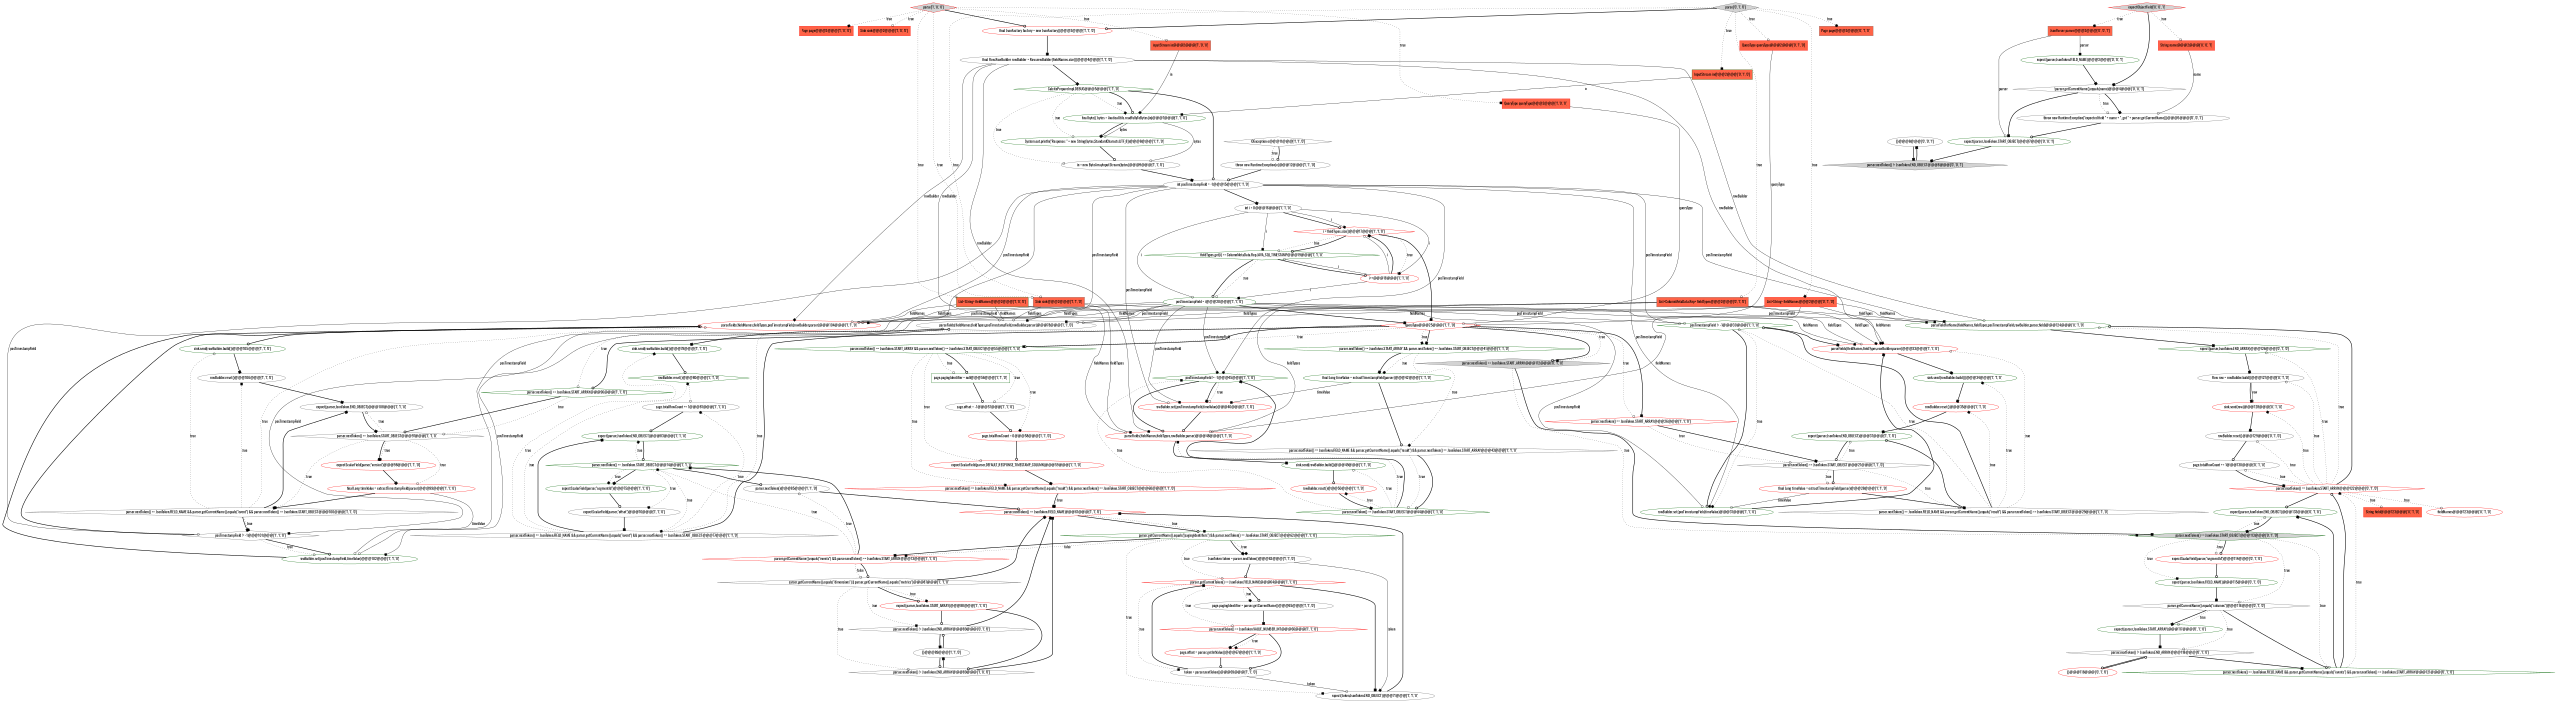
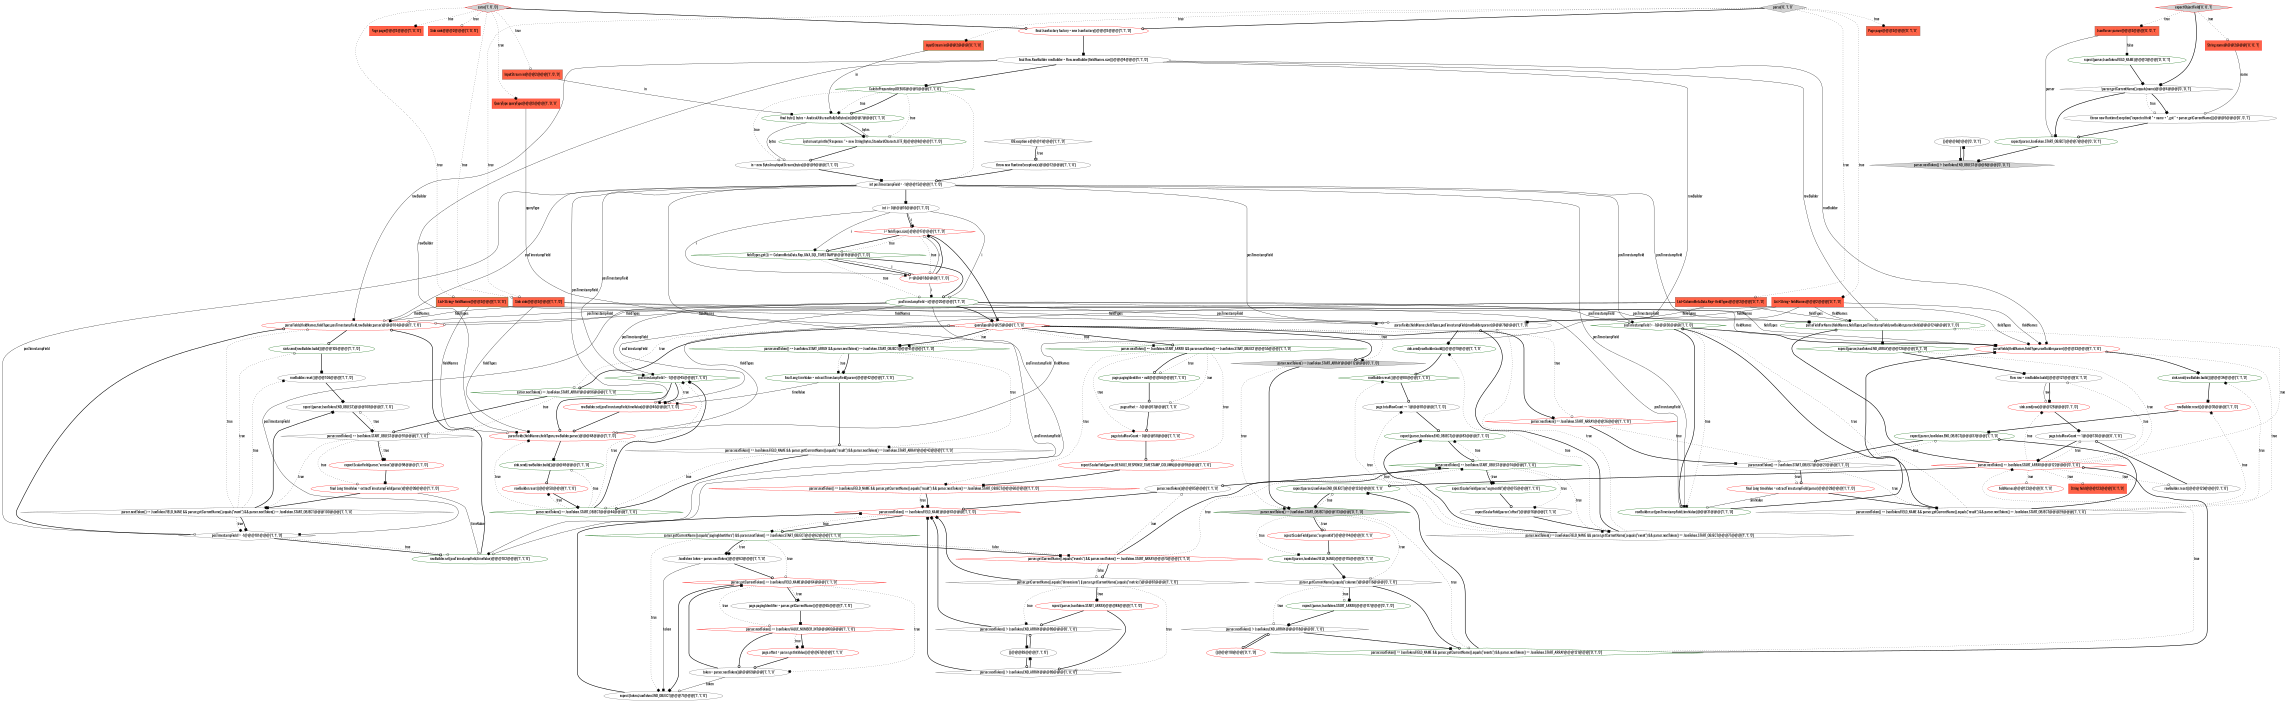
node "QueryType queryType@@@2@@@['0', '1', '0']": removed
edge "JsonParser parser@@@2@@@['0', '0', '1']" -> "expect(parser,JsonToken.FIELD_NAME)@@@3@@@['0', '0', '1']": label "parser" -> "false"
edge "CalcitePrepareImpl.DEBUG@@@5@@@['1', '1', '0']" -> "int posTimestampField = -1@@@15@@@['1', '1', '0']": style bold -> dotted
edge "int posTimestampField = -1@@@15@@@['1', '1', '0']" -> "posTimestampField != -1@@@30@@@['1', '1', '0']": arrowhead odot -> box
node "page.pagingIdentifier = null@@@56@@@['1', '1', '0']": shape box -> ellipse
edge "rowBuilder.reset()@@@80@@@['1', '1', '0']" -> "page.totalRowCount += 1@@@81@@@['1', '1', '0']": style dotted -> bold
edge "sink.send(row)@@@128@@@['0', '1', '0']" -> "rowBuilder.reset()@@@129@@@['0', '1', '0']": now "sink.send(row)@@@128@@@['0', '1', '0']" -> "page.totalRowCount += 1@@@130@@@['0', '1', '0']"
